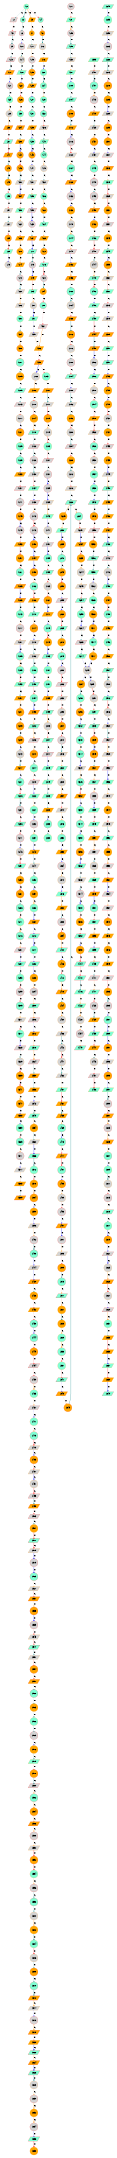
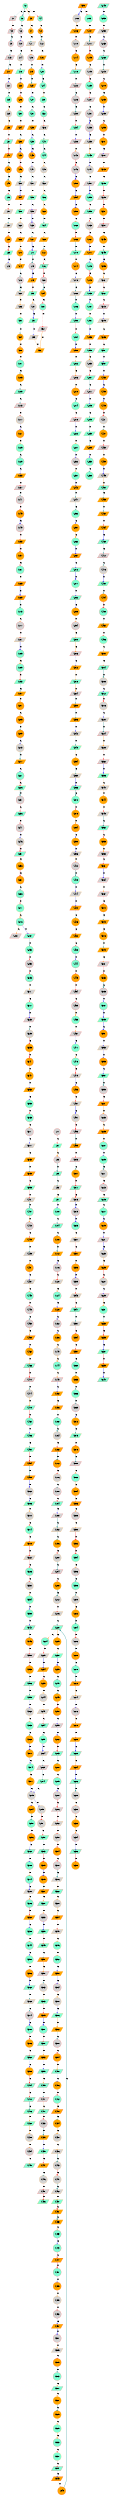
edge "S96" -> "S99": removed, label "C"
edge "S281" -> "S287": now "S276" -> "S287"
edge "S389" -> "S395": added, label "C"
